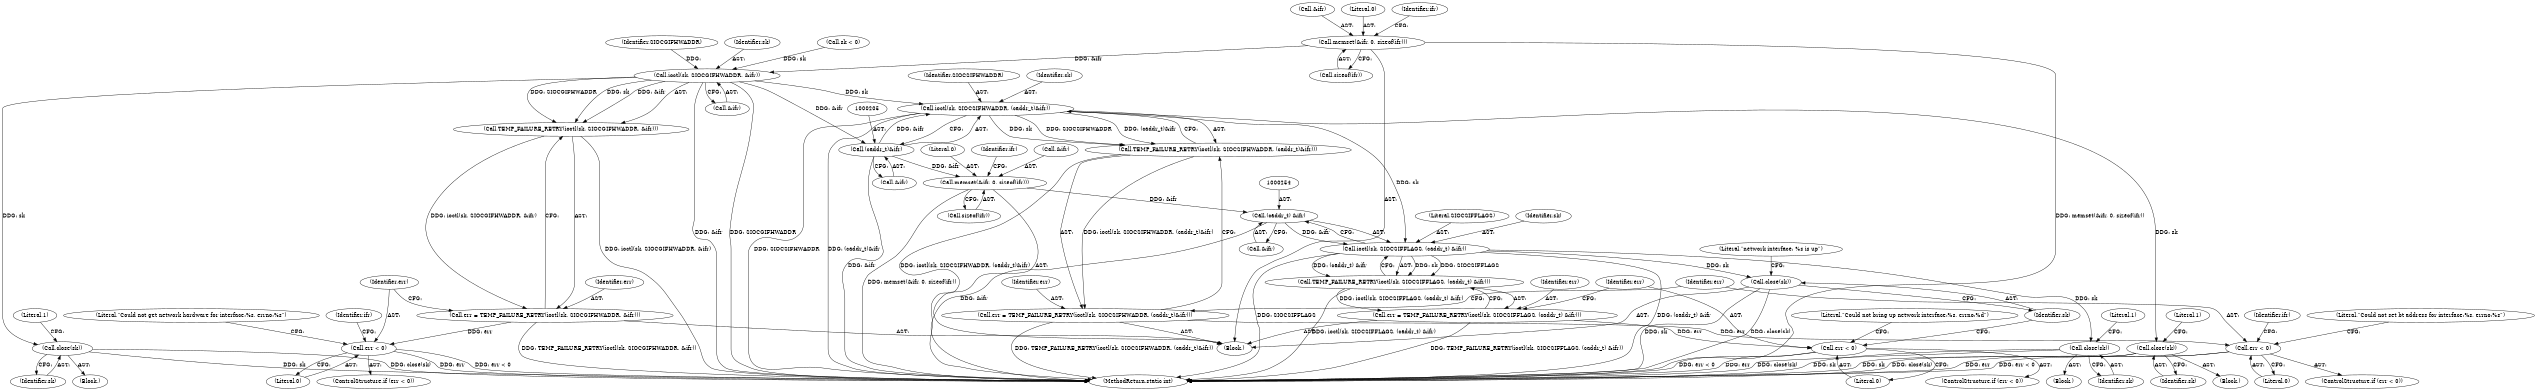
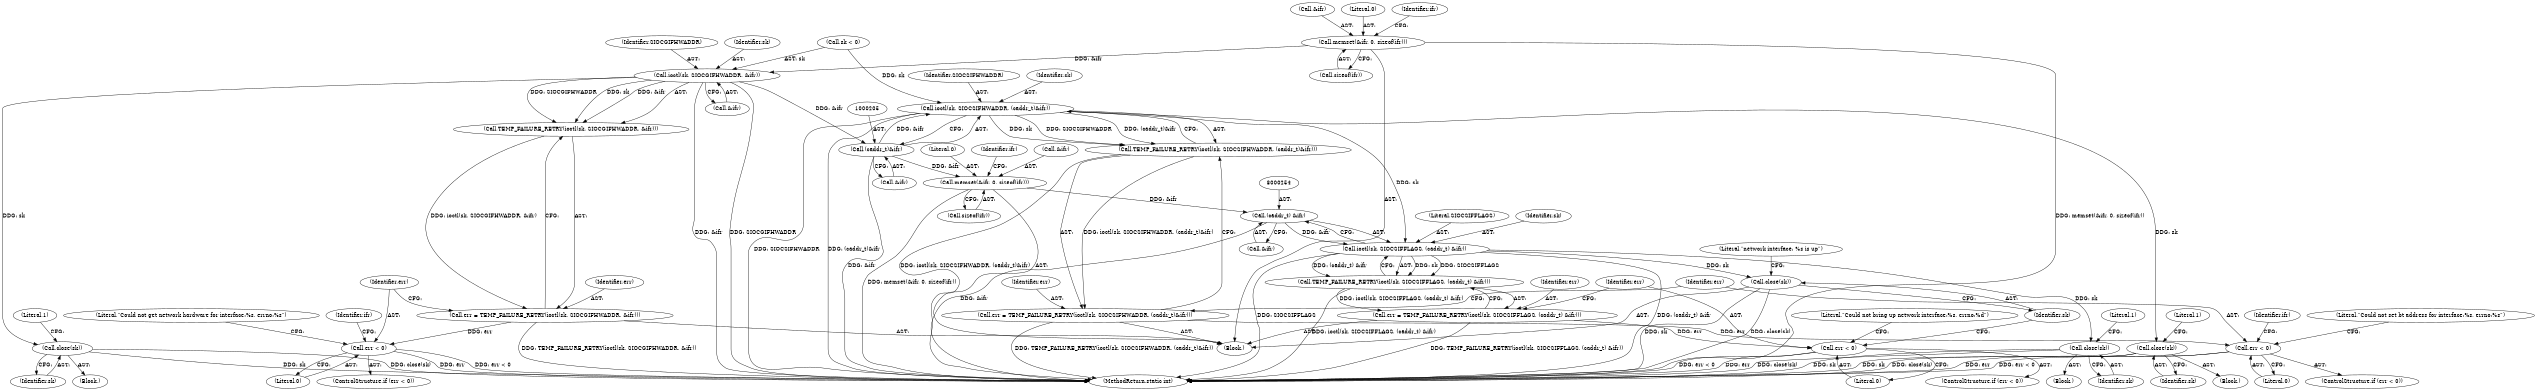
edge "(Identifier,SIOCGIFHWADDR)" -> "(Call,ioctl(sk, SIOCGIFHWADDR, &ifr))": label "DDG: " -> "AST: "
edge "(Call,sk < 0)" -> "(Call,ioctl(sk, SIOCGIFHWADDR, &ifr))": label "DDG: sk" -> "AST: sk"
edge "(Call,ioctl(sk, SIOCGIFHWADDR, &ifr))" -> "(Call,ioctl(sk, SIOCSIFHWADDR, (caddr_t)&ifr))": now "(Call,sk < 0)" -> "(Call,ioctl(sk, SIOCSIFHWADDR, (caddr_t)&ifr))"
node "1000254": label "1000254" -> "8000254"
edge "(Call,TEMP_FAILURE_RETRY(ioctl(sk, SIOCGIFHWADDR, &ifr)))" -> "(MethodReturn,static int)": removed, label "DDG: ioctl(sk, SIOCGIFHWADDR, &ifr)"
